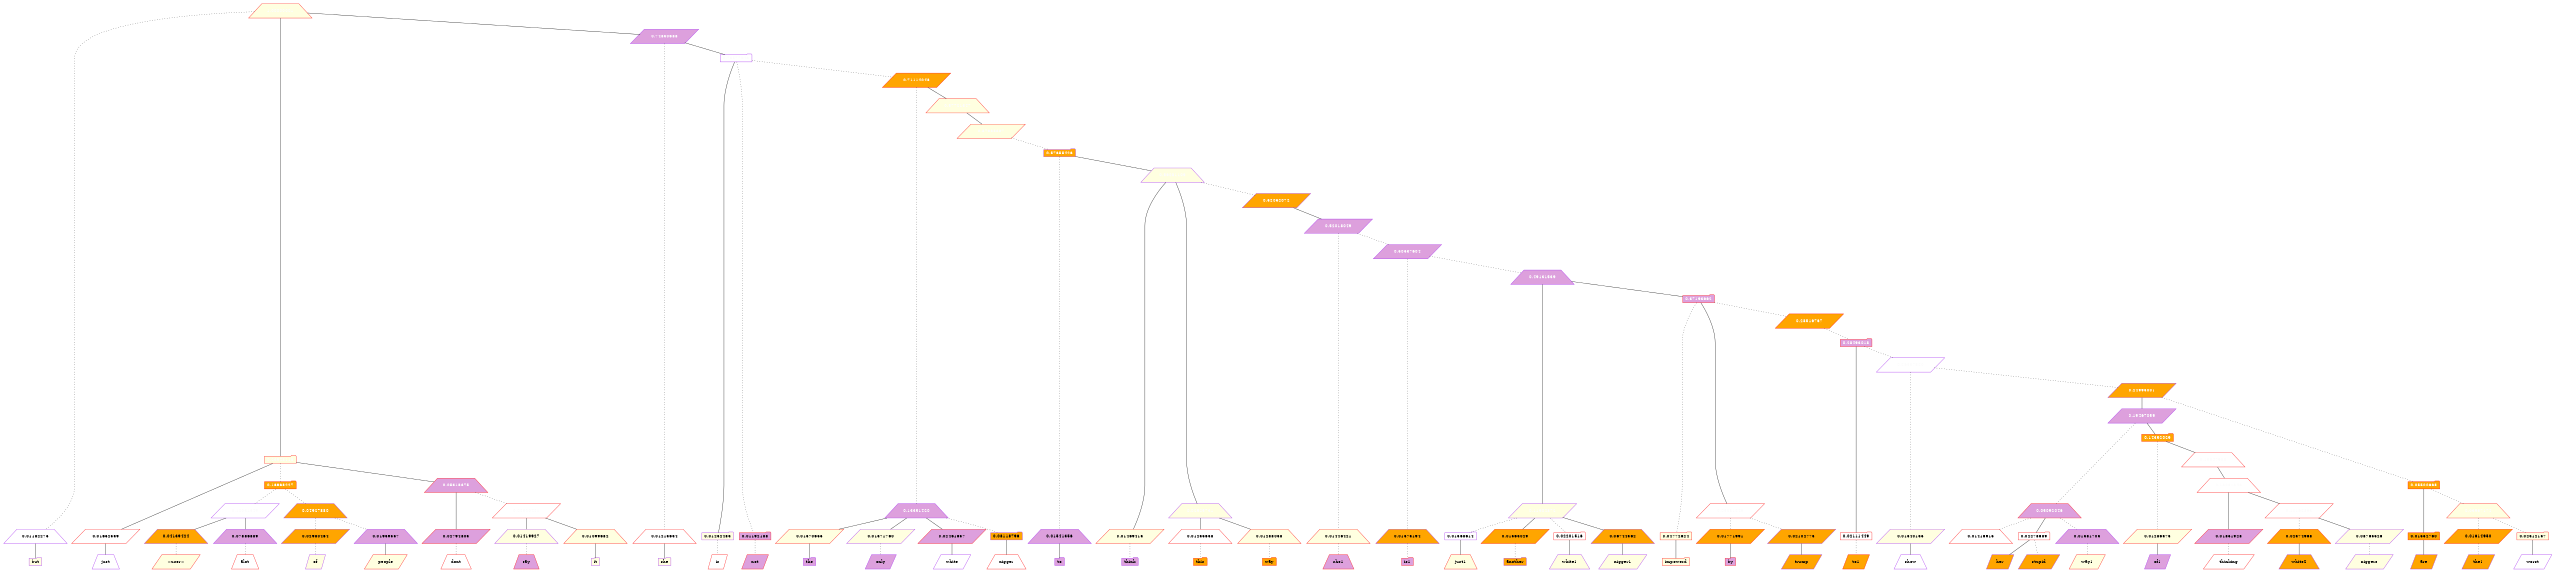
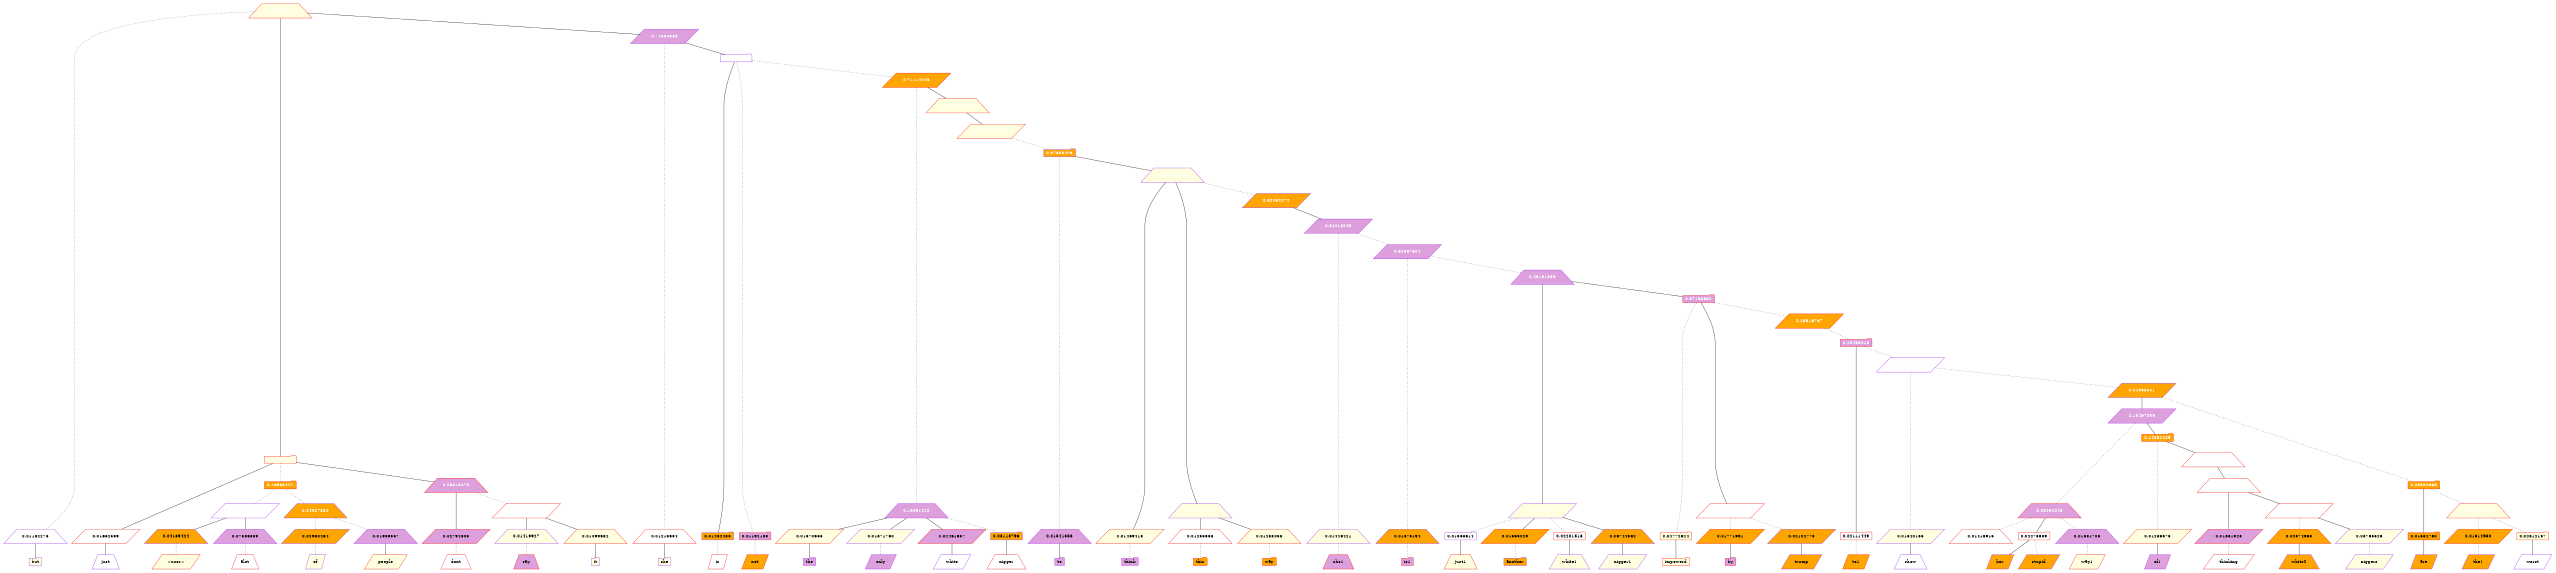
node "0.01232483": fillcolor lightyellow -> orange
node "0.01446421": color red -> purple
node "not": fillcolor plum -> orange
